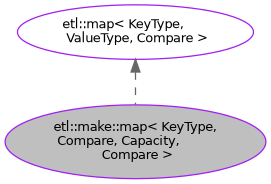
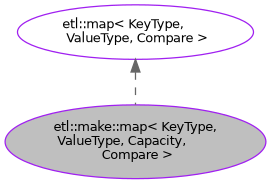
node "etl::make::map< KeyType, Compare, Capacity, Compare >": label "etl::make::map< KeyType, Compare, Capacity, Compare >" -> "etl::make::map< KeyType, ValueType, Capacity, Compare >"
